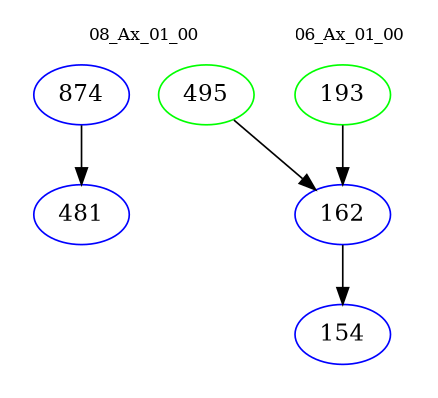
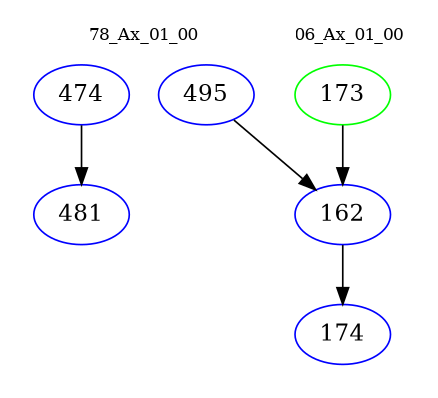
cluster "08_Ax_01_00": label "08_Ax_01_00" -> "78_Ax_01_00"
node "874": label "874" -> "474"
node "495": color green -> blue
node "193": label "193" -> "173"
node "154": label "154" -> "174"
